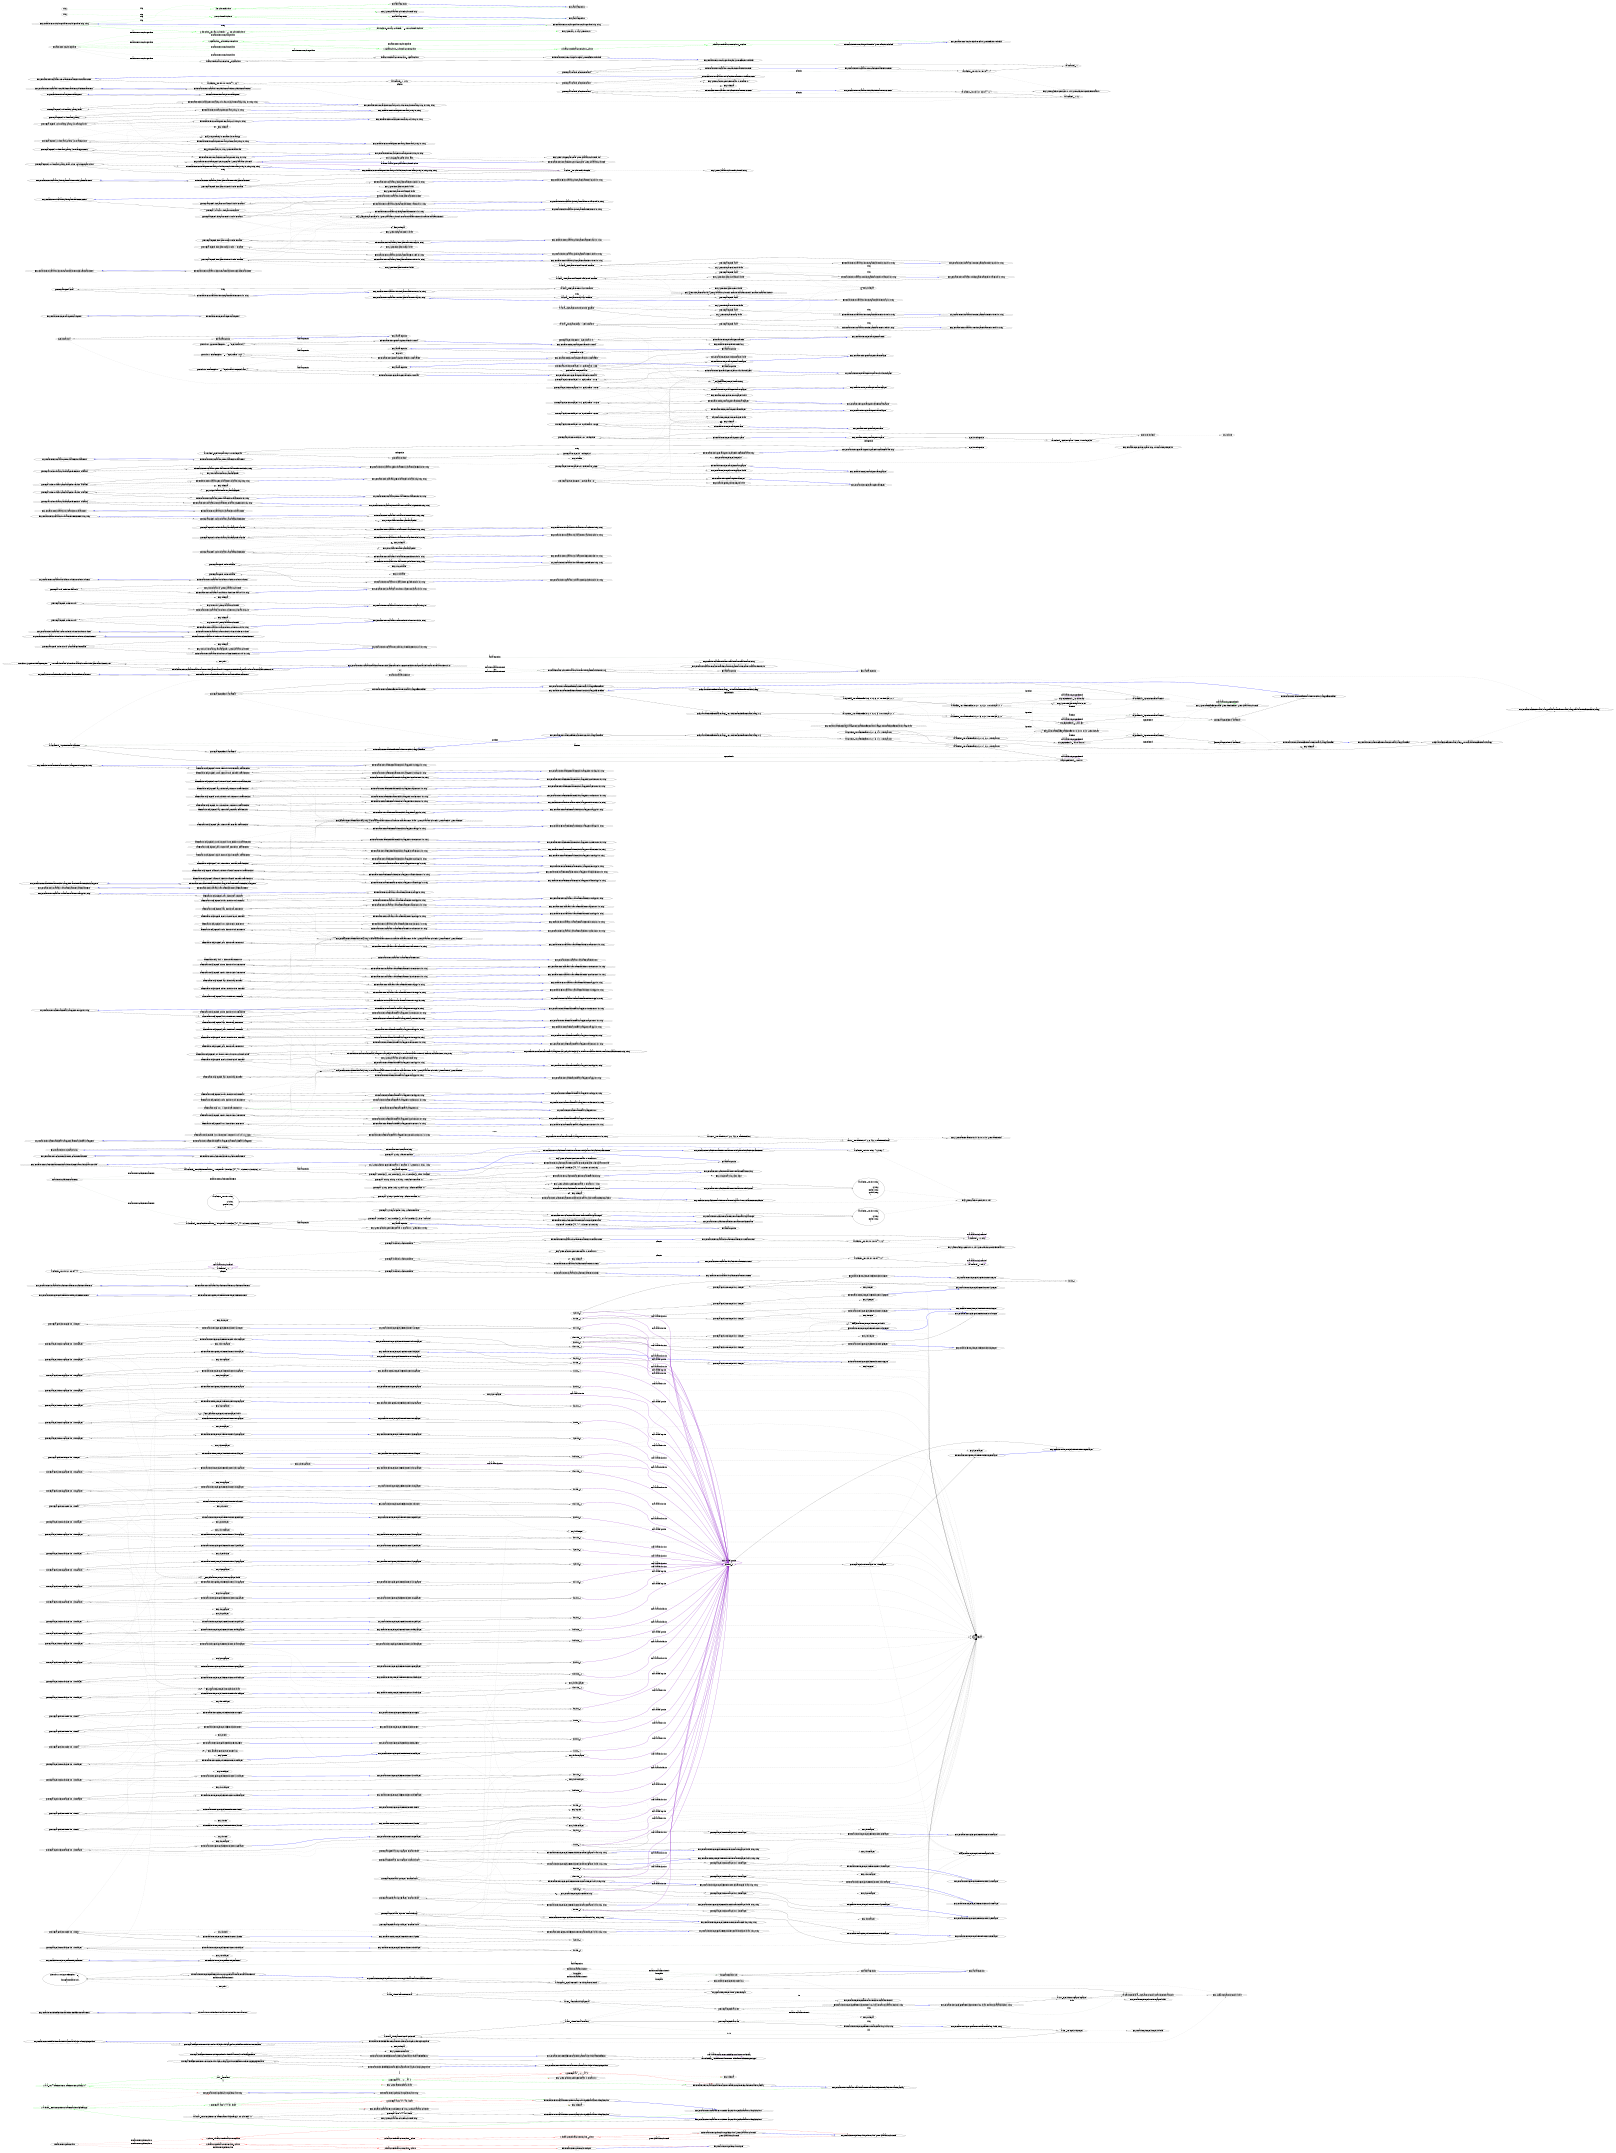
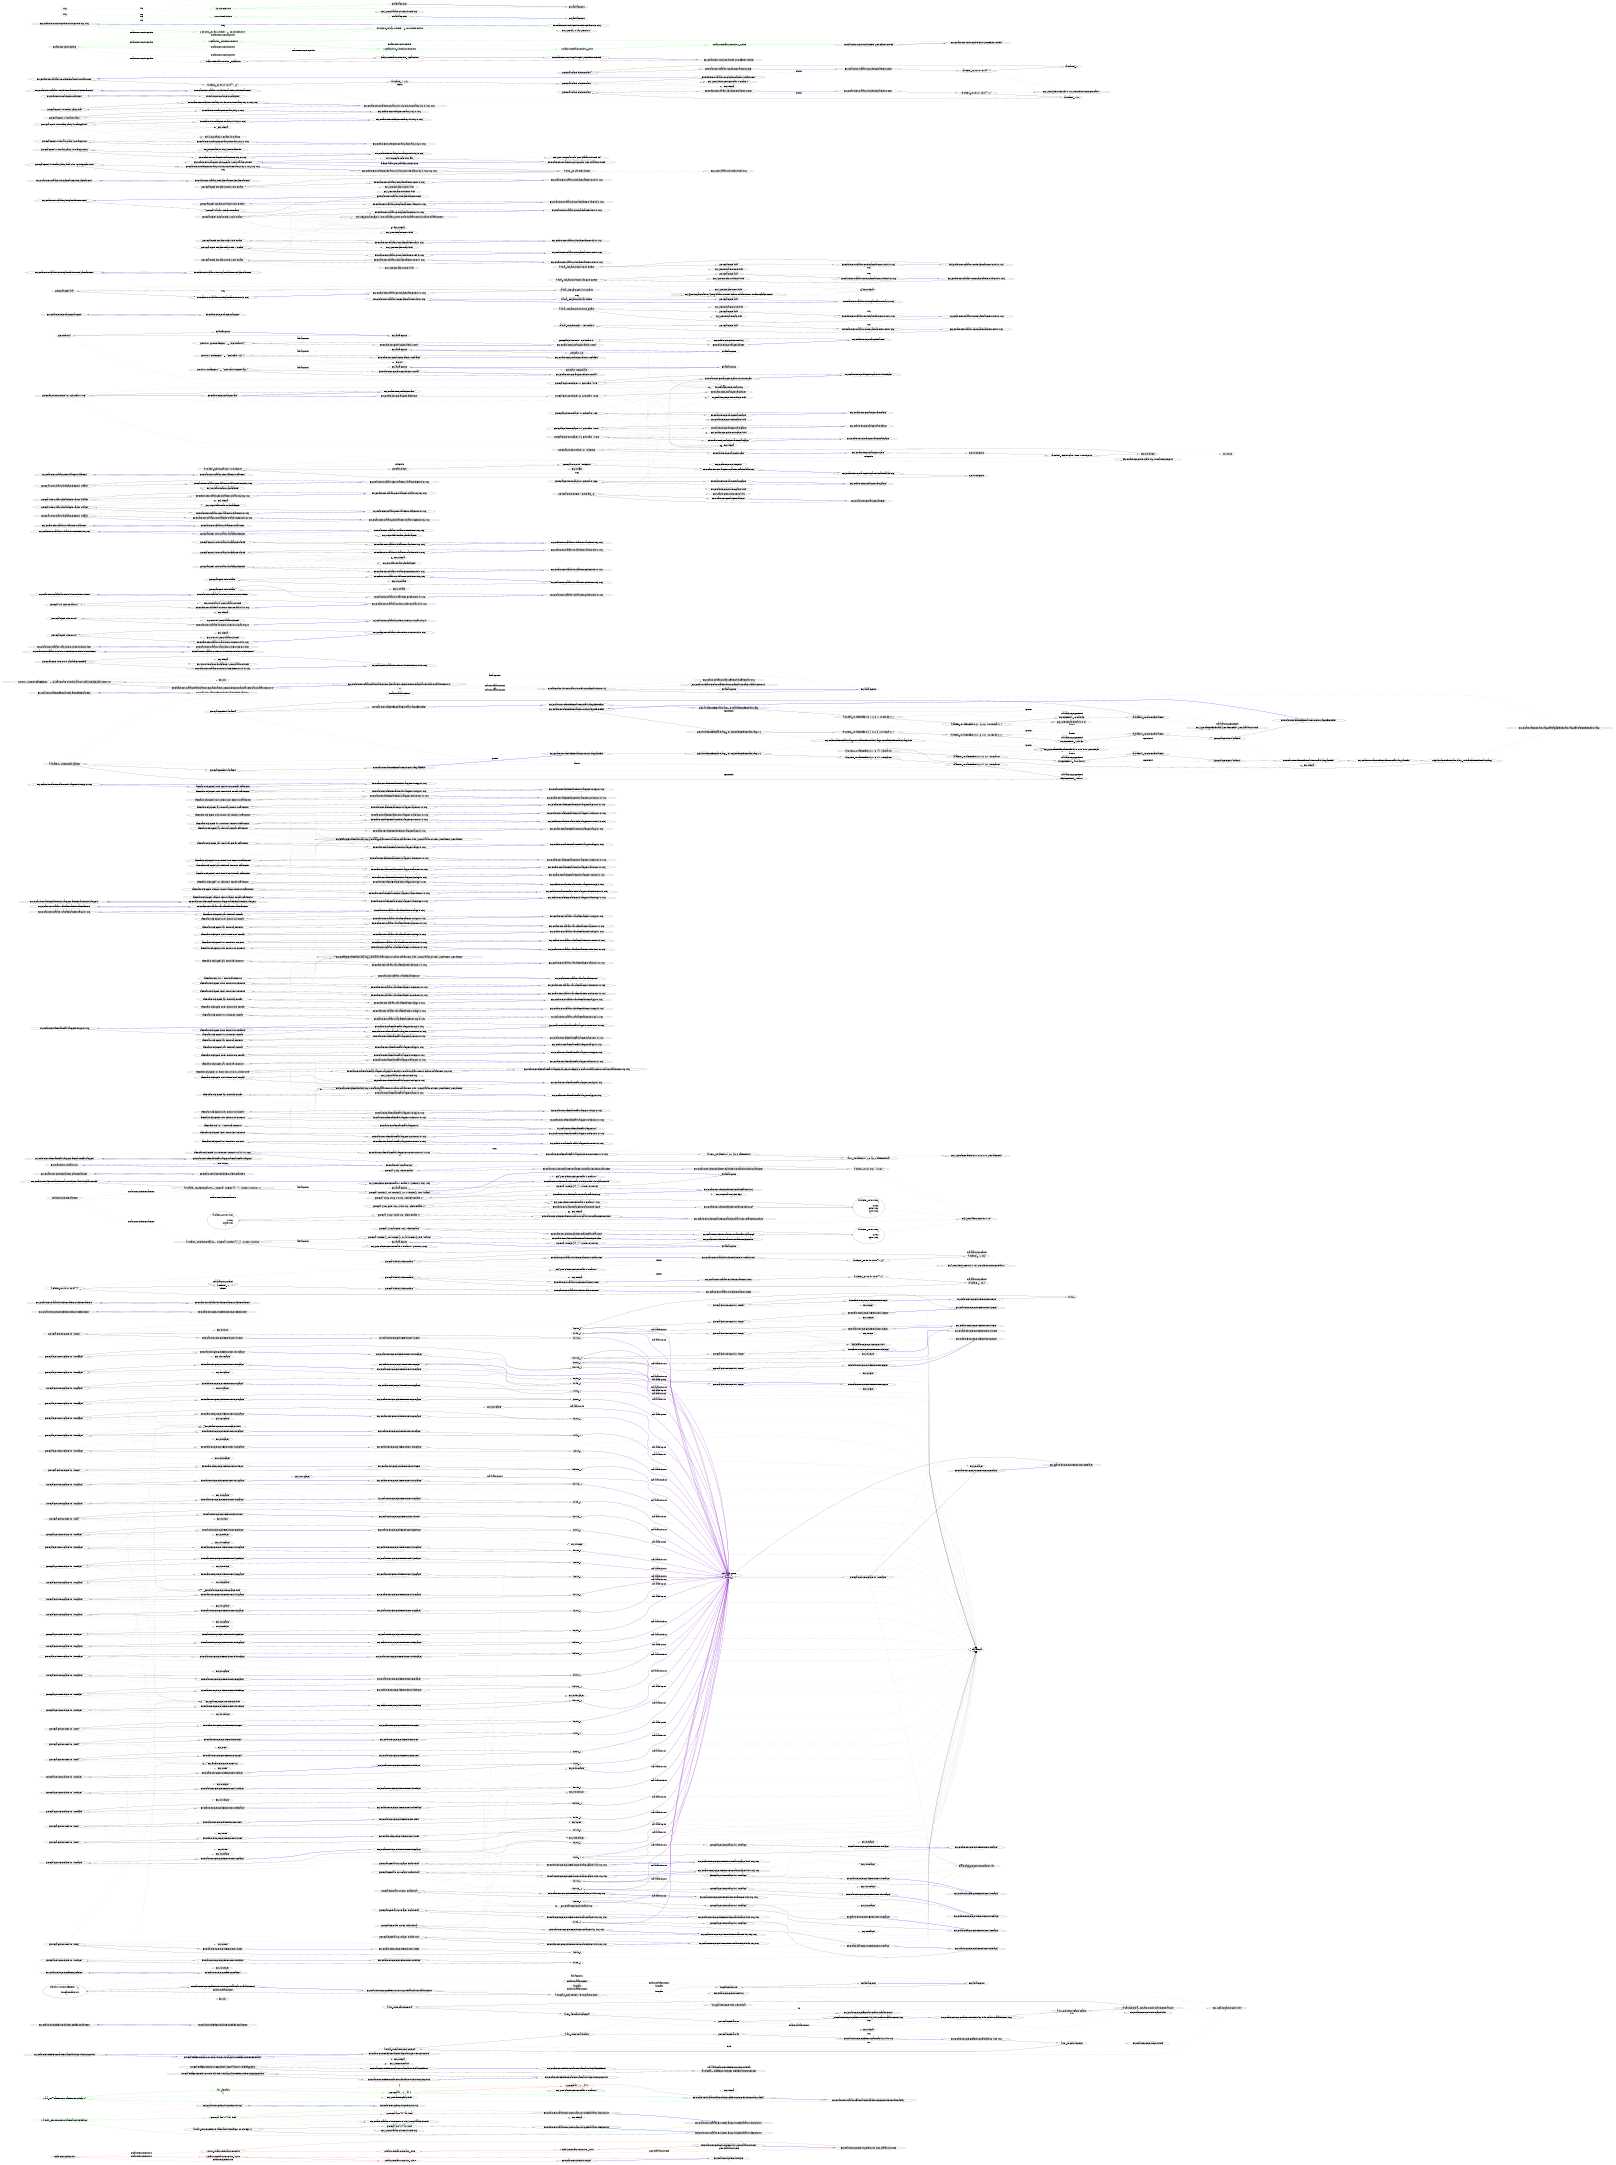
edge "Exit Humanizer.Tests.Bytes.ParsingTests.ParseKilobytes()" -> "Entry Humanizer.Tests.Bytes.ParsingTests.ParseKilobytes()": now "Exit Humanizer.Tests.Bytes.ParsingTests.Parse()" -> "Entry Humanizer.Tests.Bytes.ParsingTests.ParseKilobytes()"
node "Entry byte.Bytes()": added
node "Entry minutes.Gigabytes()": label "Entry minutes.Gigabytes()" -> "Entry ushort.Gigabytes()"
